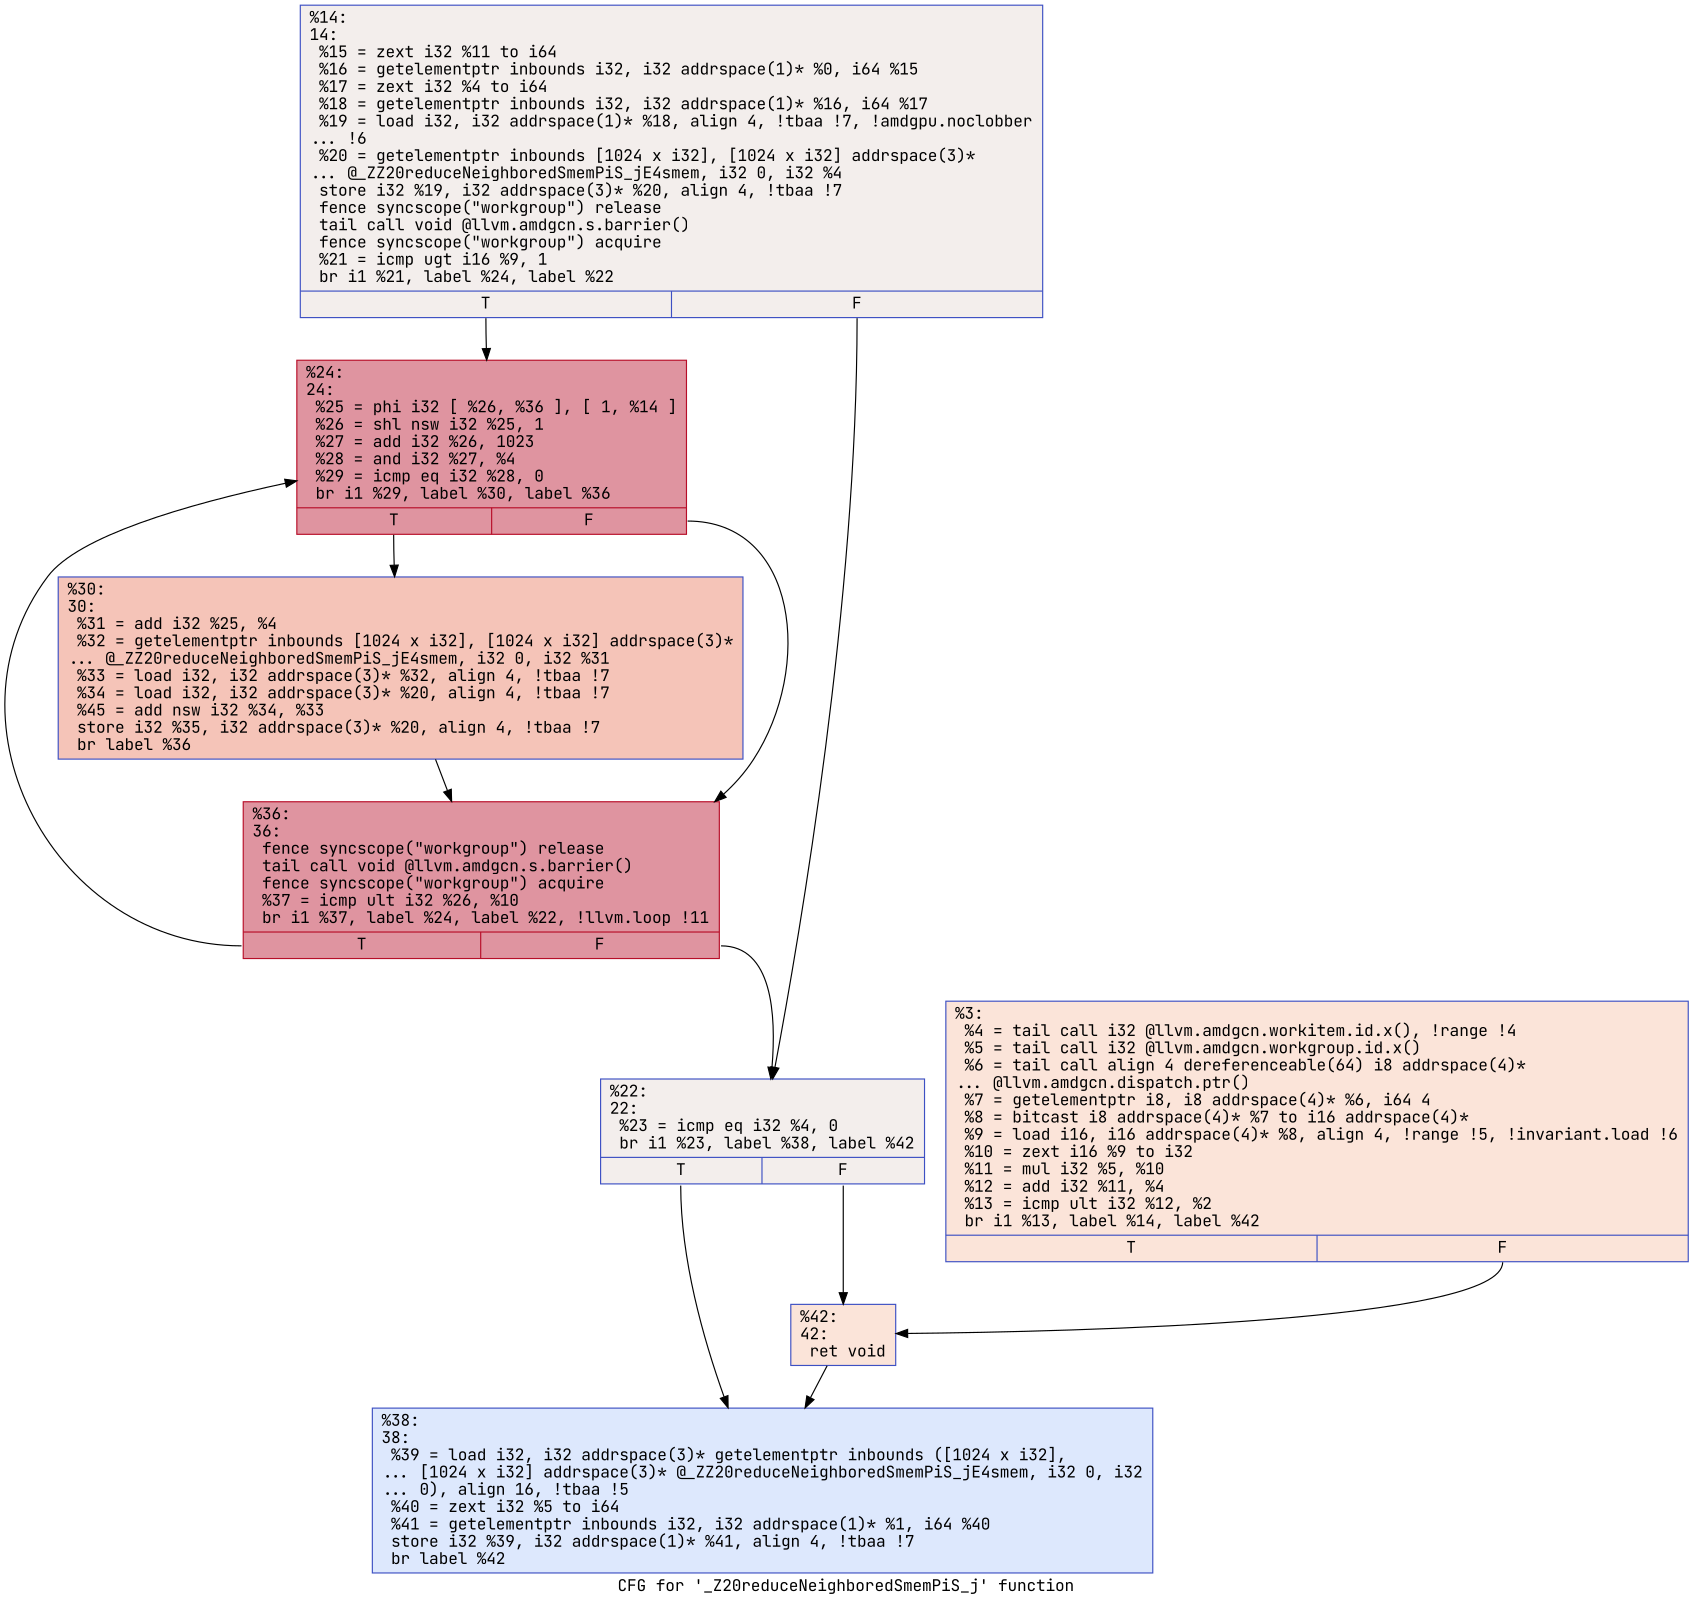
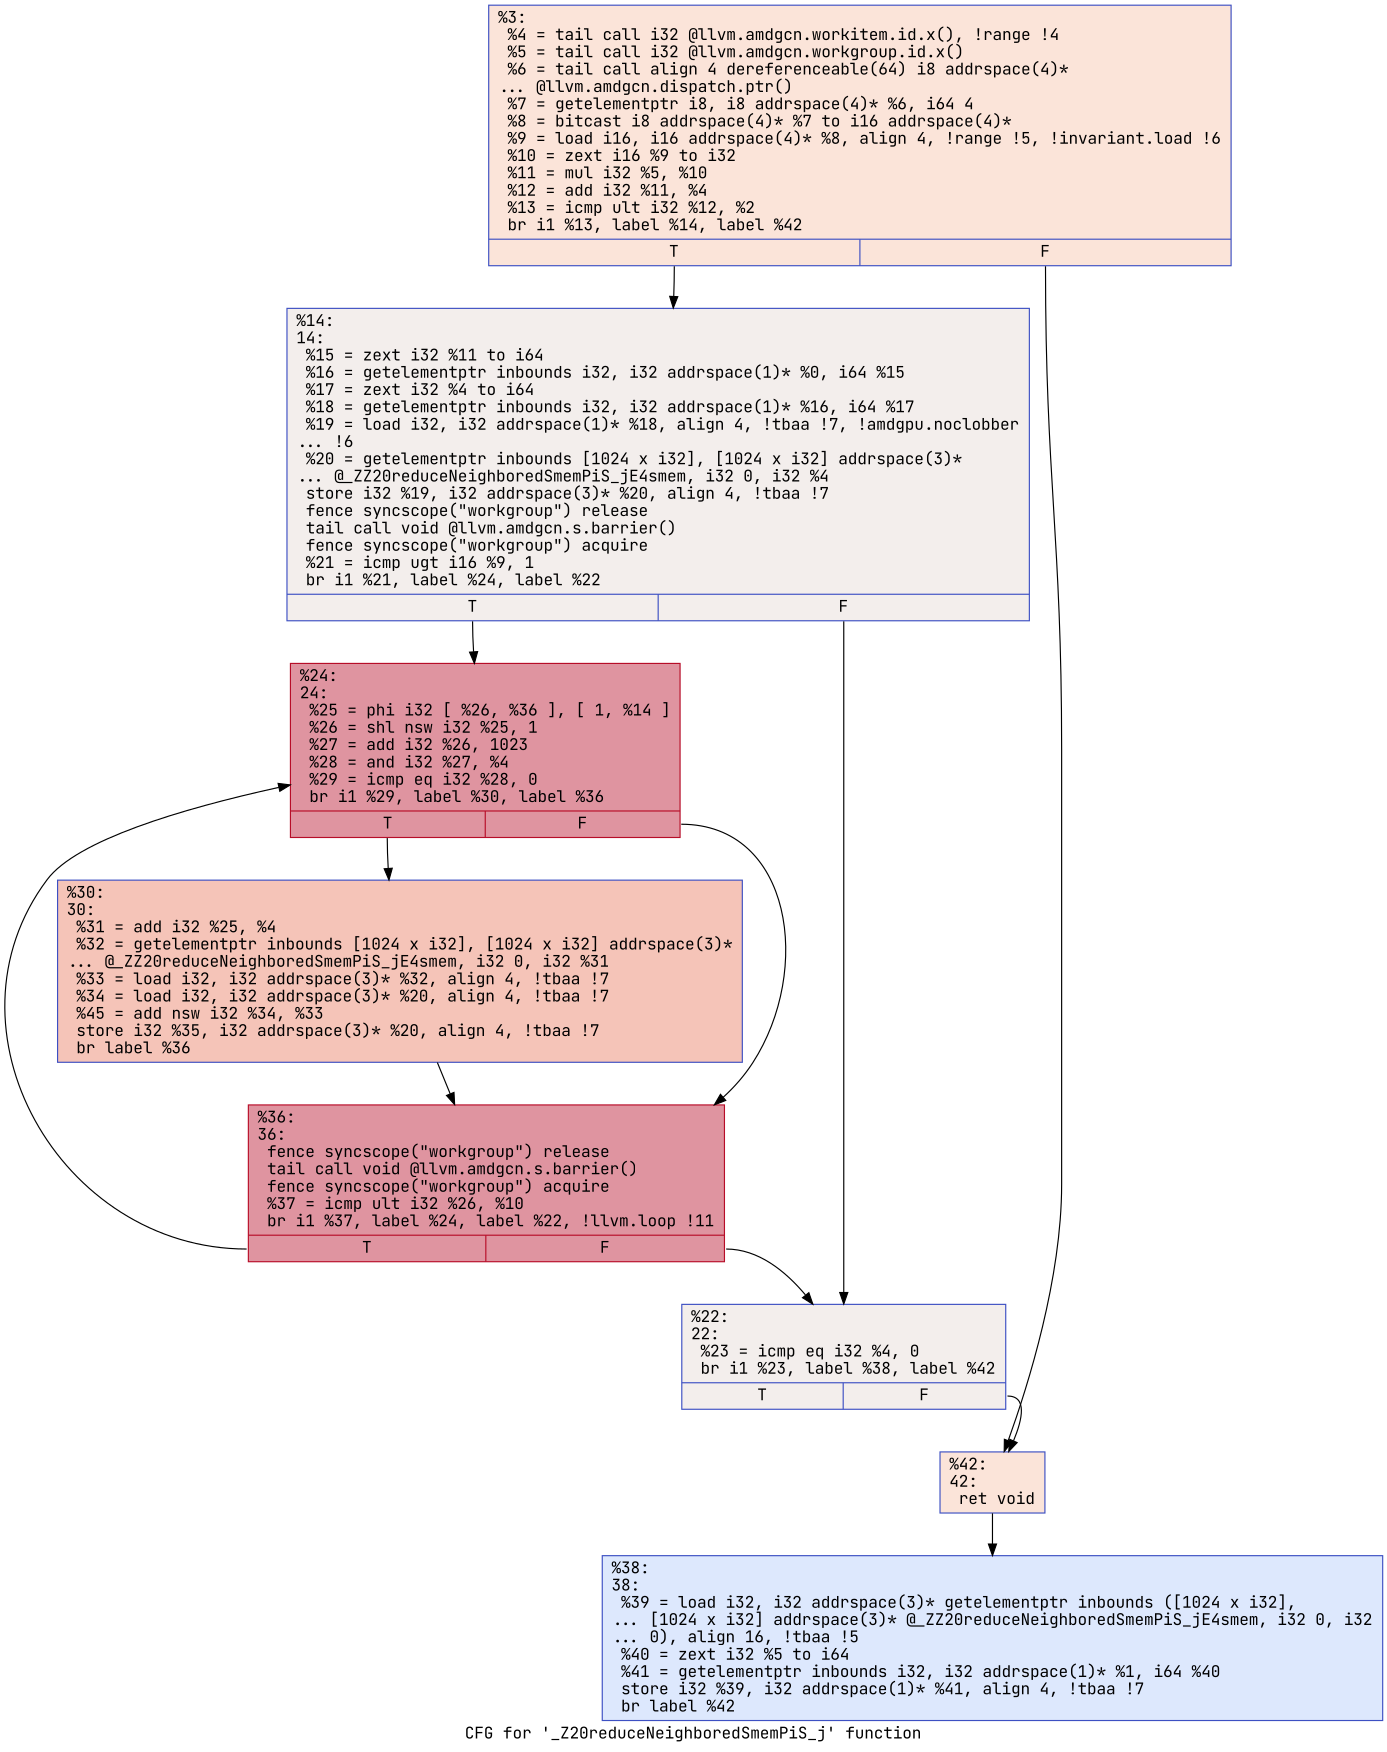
edge "%3:" -> "%14:": added
edge "%22:" -> "%38:": removed
